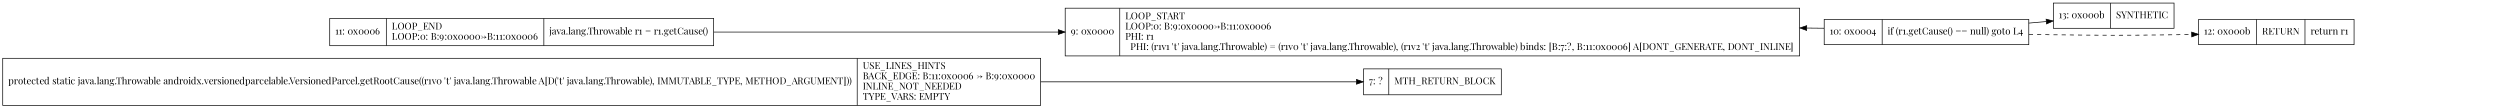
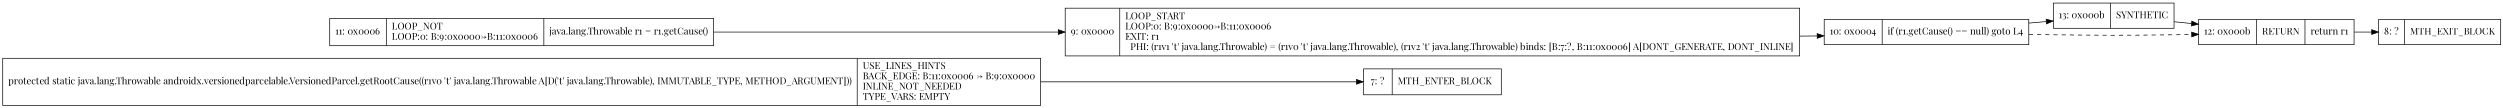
edge "13: 0x000b" -> "12: 0x000b": added
node "11: 0x0006": text "LOOP_END" -> "LOOP_NOT"
edge "10: 0x0004" -> "9: 0x0000": reversed
node "8: ?": added
node "9: 0x0000": text "PHI: r1" -> "EXIT: r1"
node "7: ?": text "MTH_RETURN_BLOCK" -> "MTH_ENTER_BLOCK"
